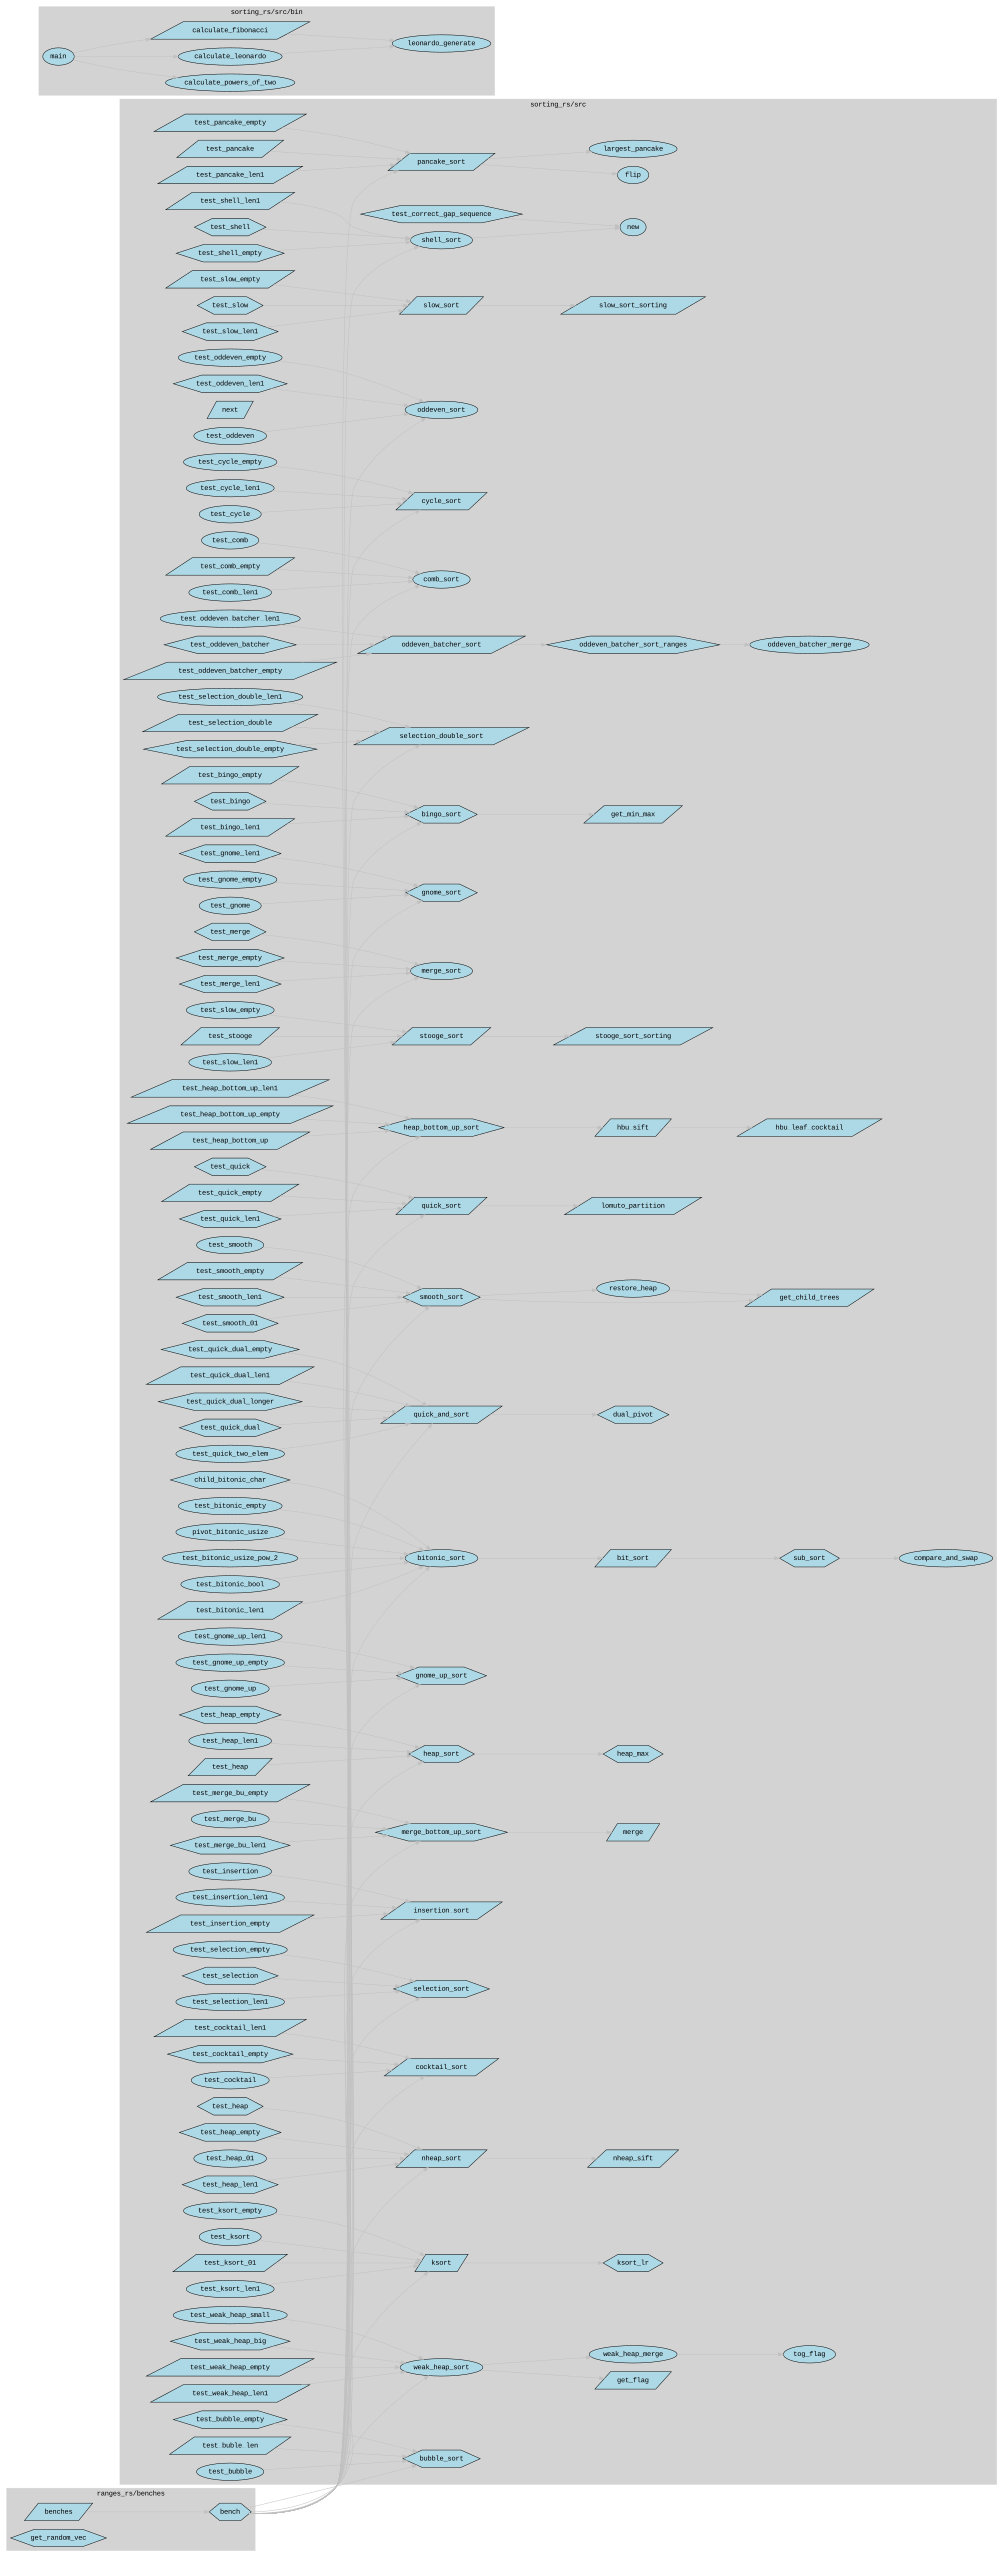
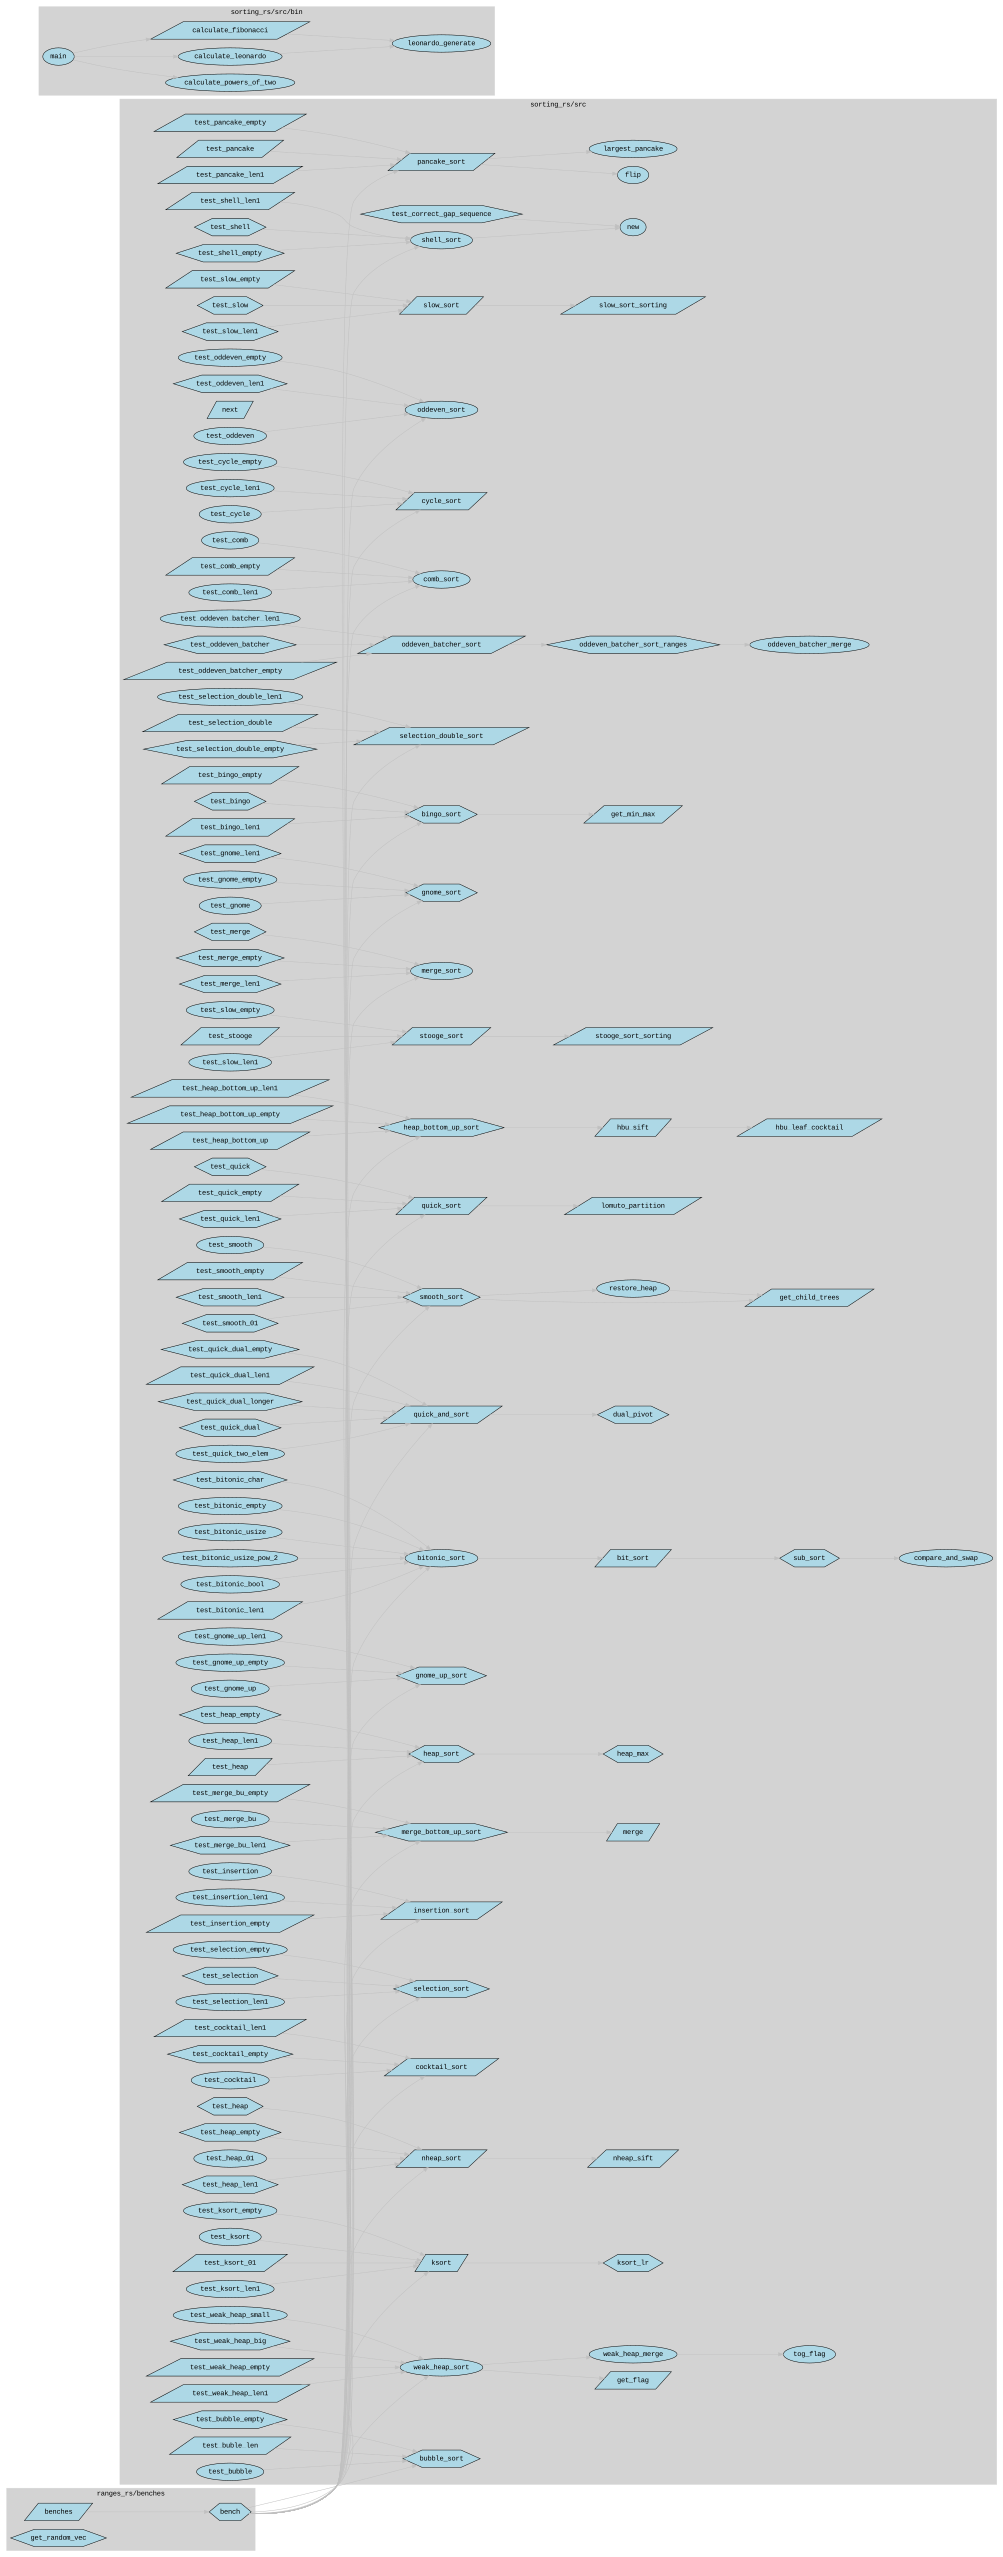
node "child_bitonic_char": label "child_bitonic_char" -> "test_bitonic_char"
node "pivot_bitonic_usize": label "pivot_bitonic_usize" -> "test_bitonic_usize"
